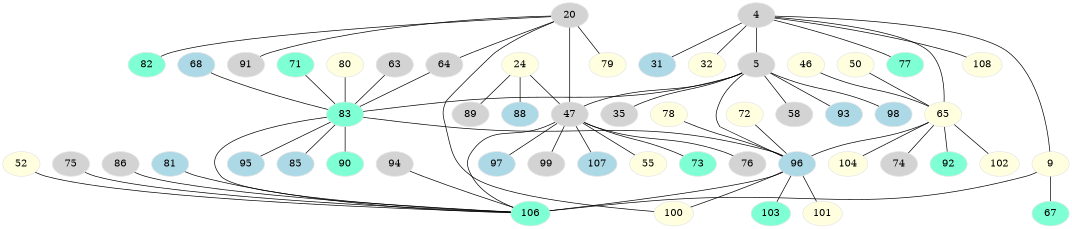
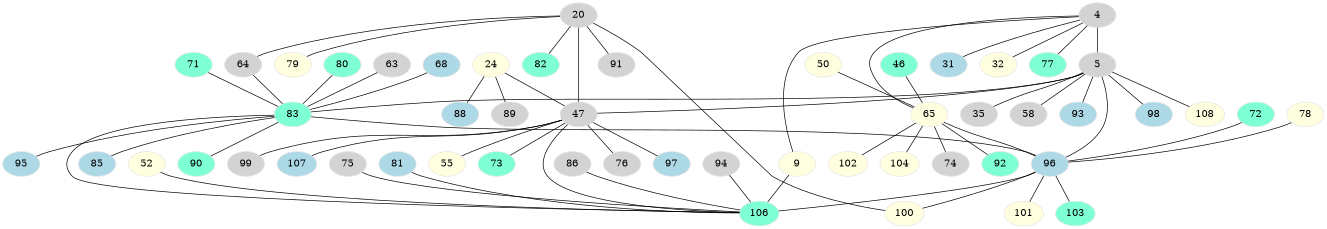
edge "4" -- "108": now "5" -- "108"
node "80": fillcolor lightyellow -> aquamarine
node "46": fillcolor lightyellow -> aquamarine
node "72": fillcolor lightyellow -> aquamarine
node "67": removed
